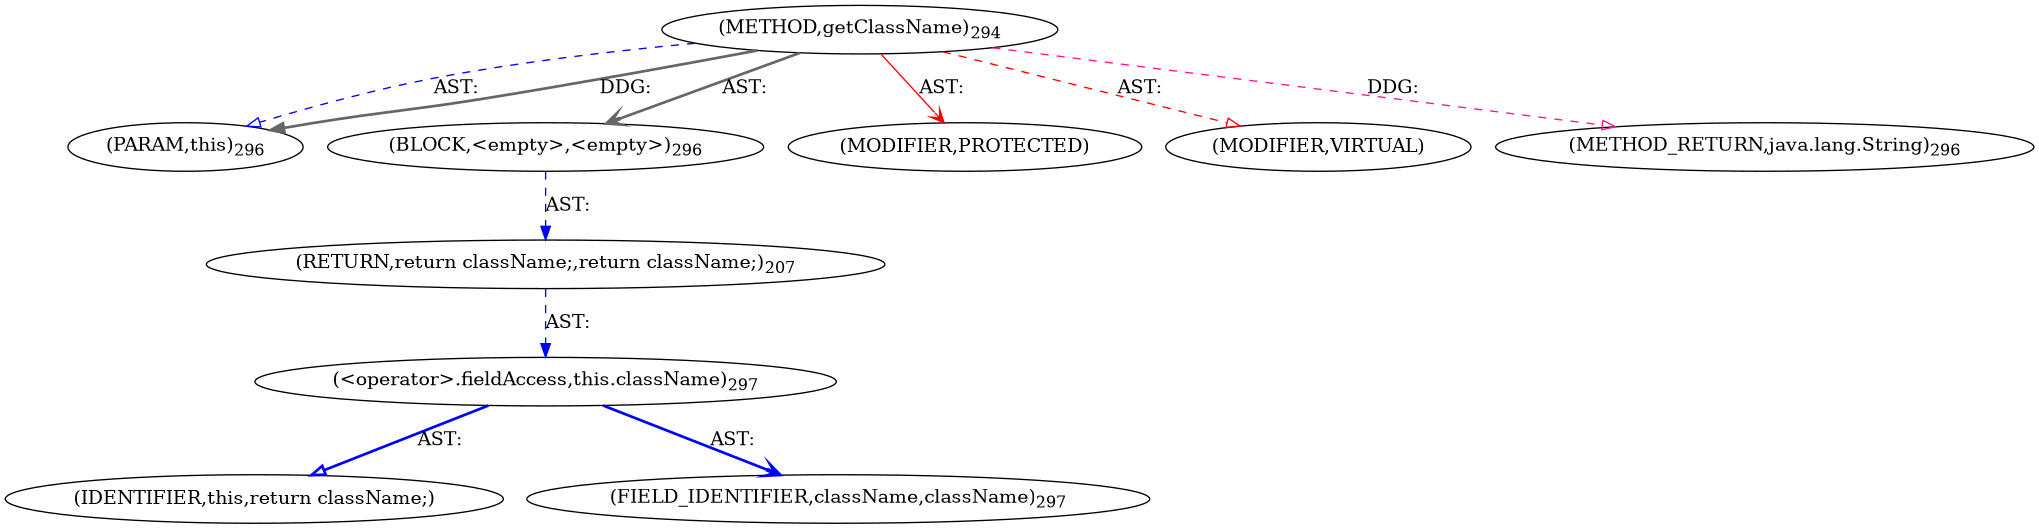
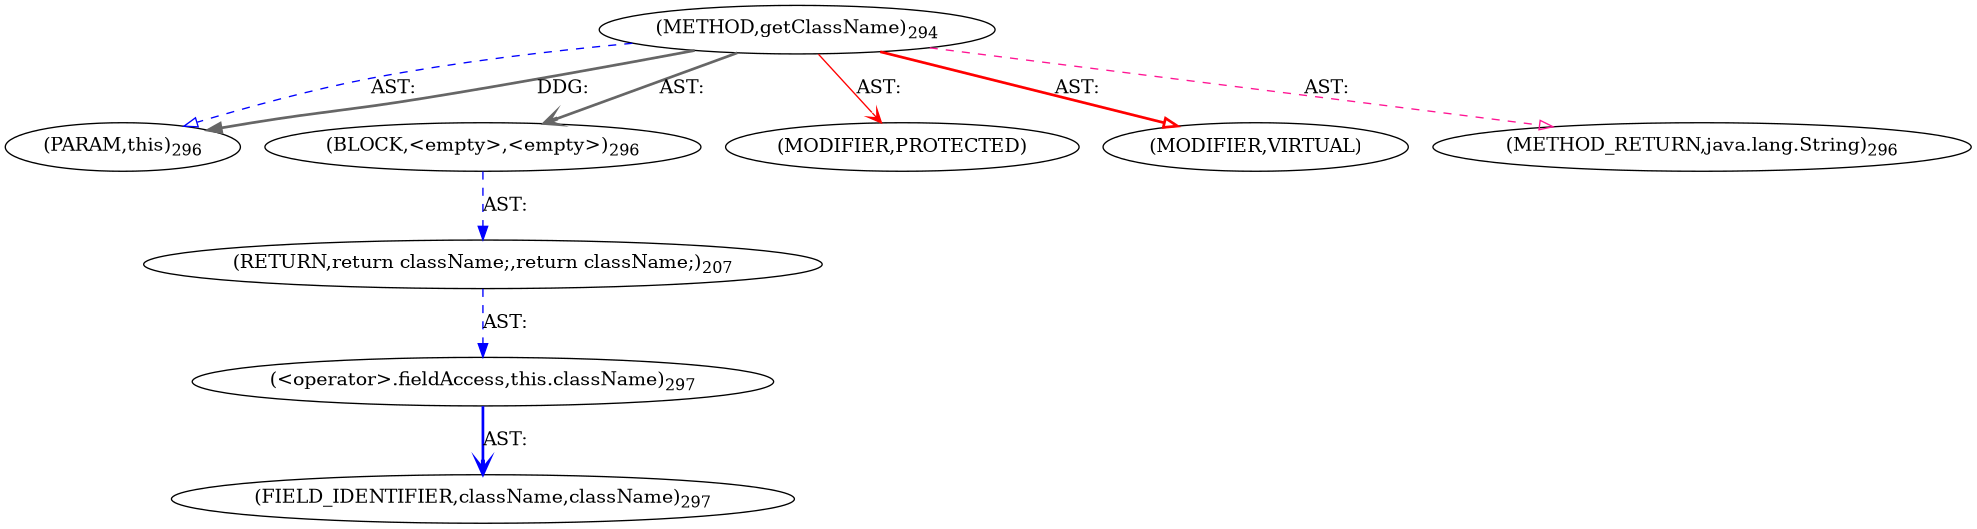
edge "(METHOD,getClassName)" -> "(MODIFIER,VIRTUAL)": style dashed -> bold
edge "(METHOD,getClassName)" -> "(METHOD_RETURN,java.lang.String)": label "DDG: " -> "AST: "
node "(IDENTIFIER,this,return className;)": removed
